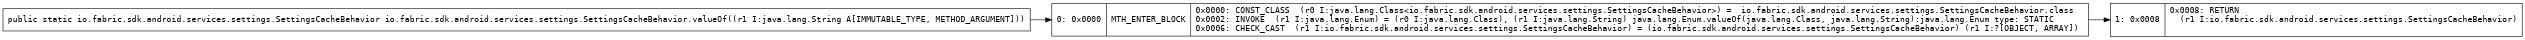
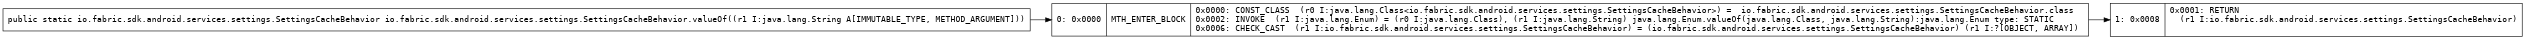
node "1: 0x0008": text "0x0008: RETURN" -> "0x0001: RETURN"
